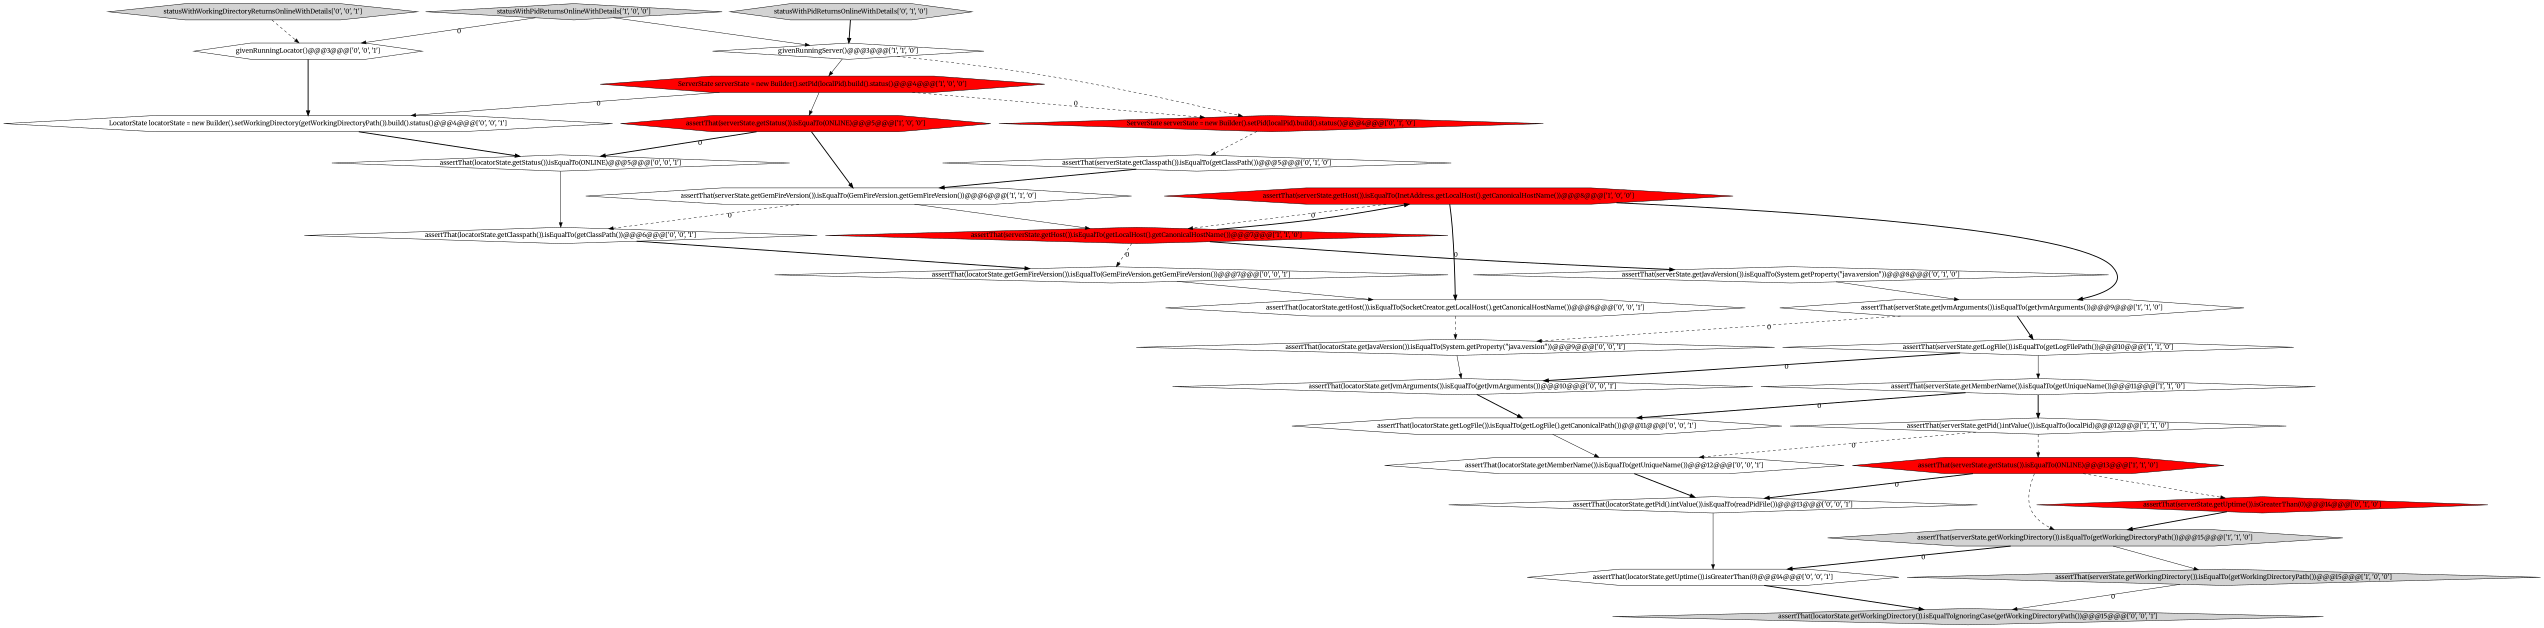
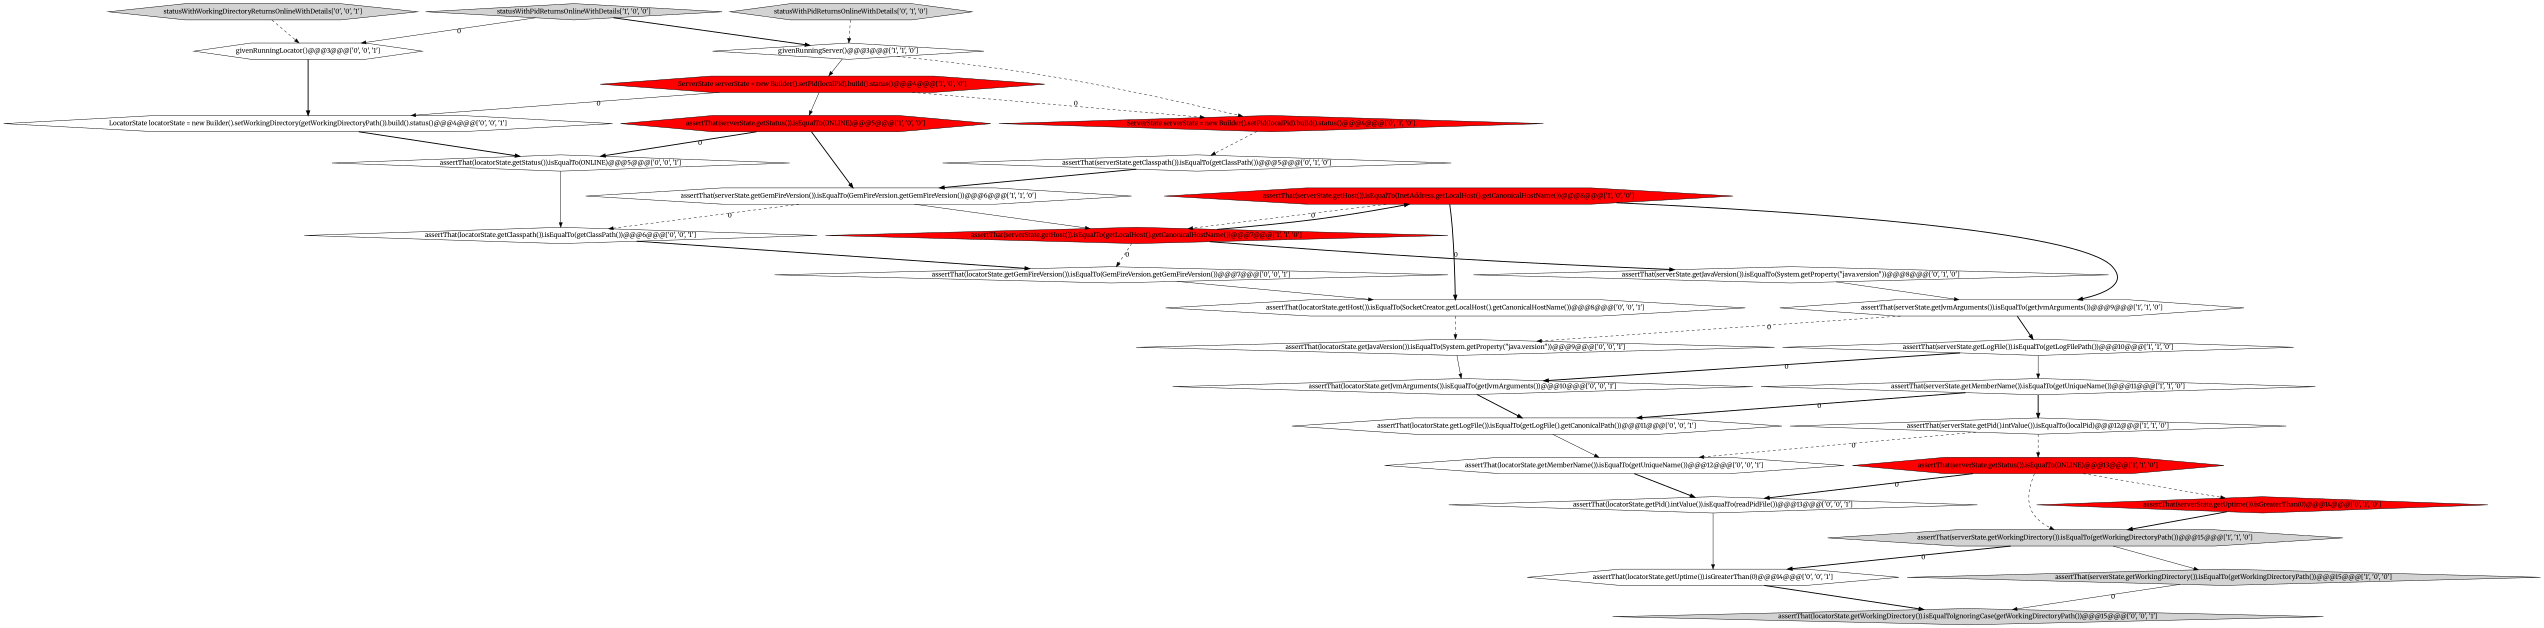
edge "statusWithPidReturnsOnlineWithDetails['0', '1', '0']" -> "givenRunningServer()@@@3@@@['1', '1', '0']": style bold -> dashed
edge "statusWithPidReturnsOnlineWithDetails['1', '0', '0']" -> "givenRunningServer()@@@3@@@['1', '1', '0']": style solid -> bold
